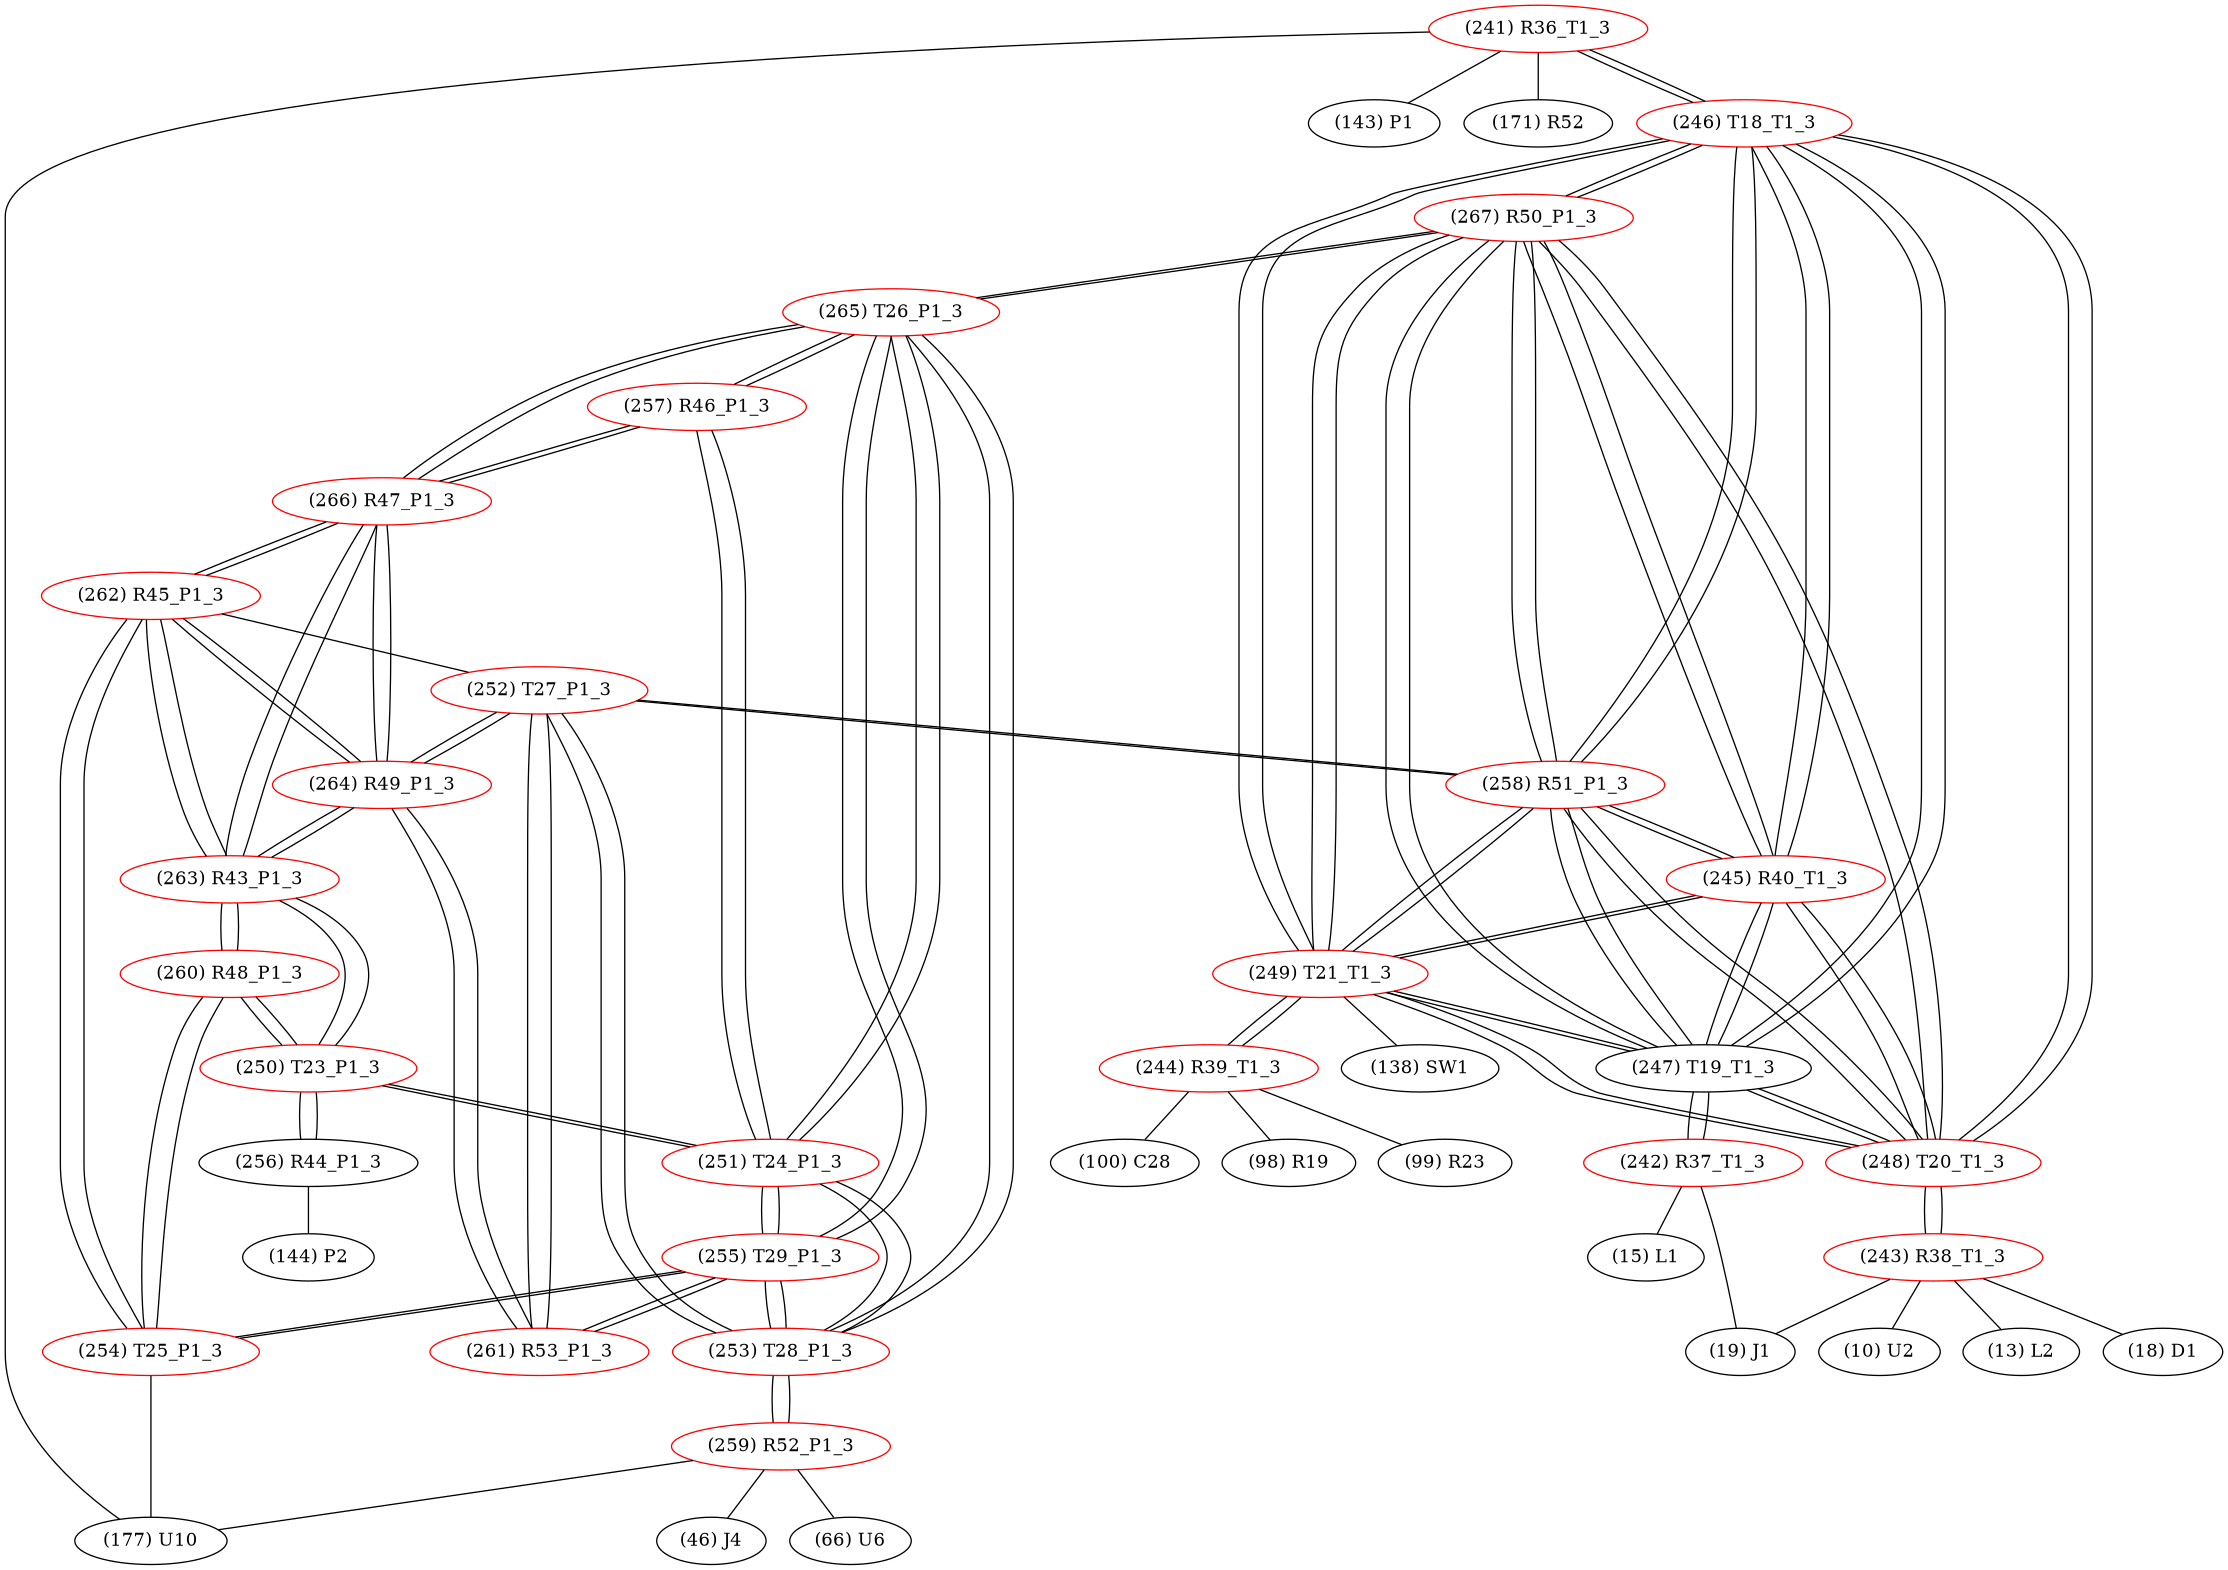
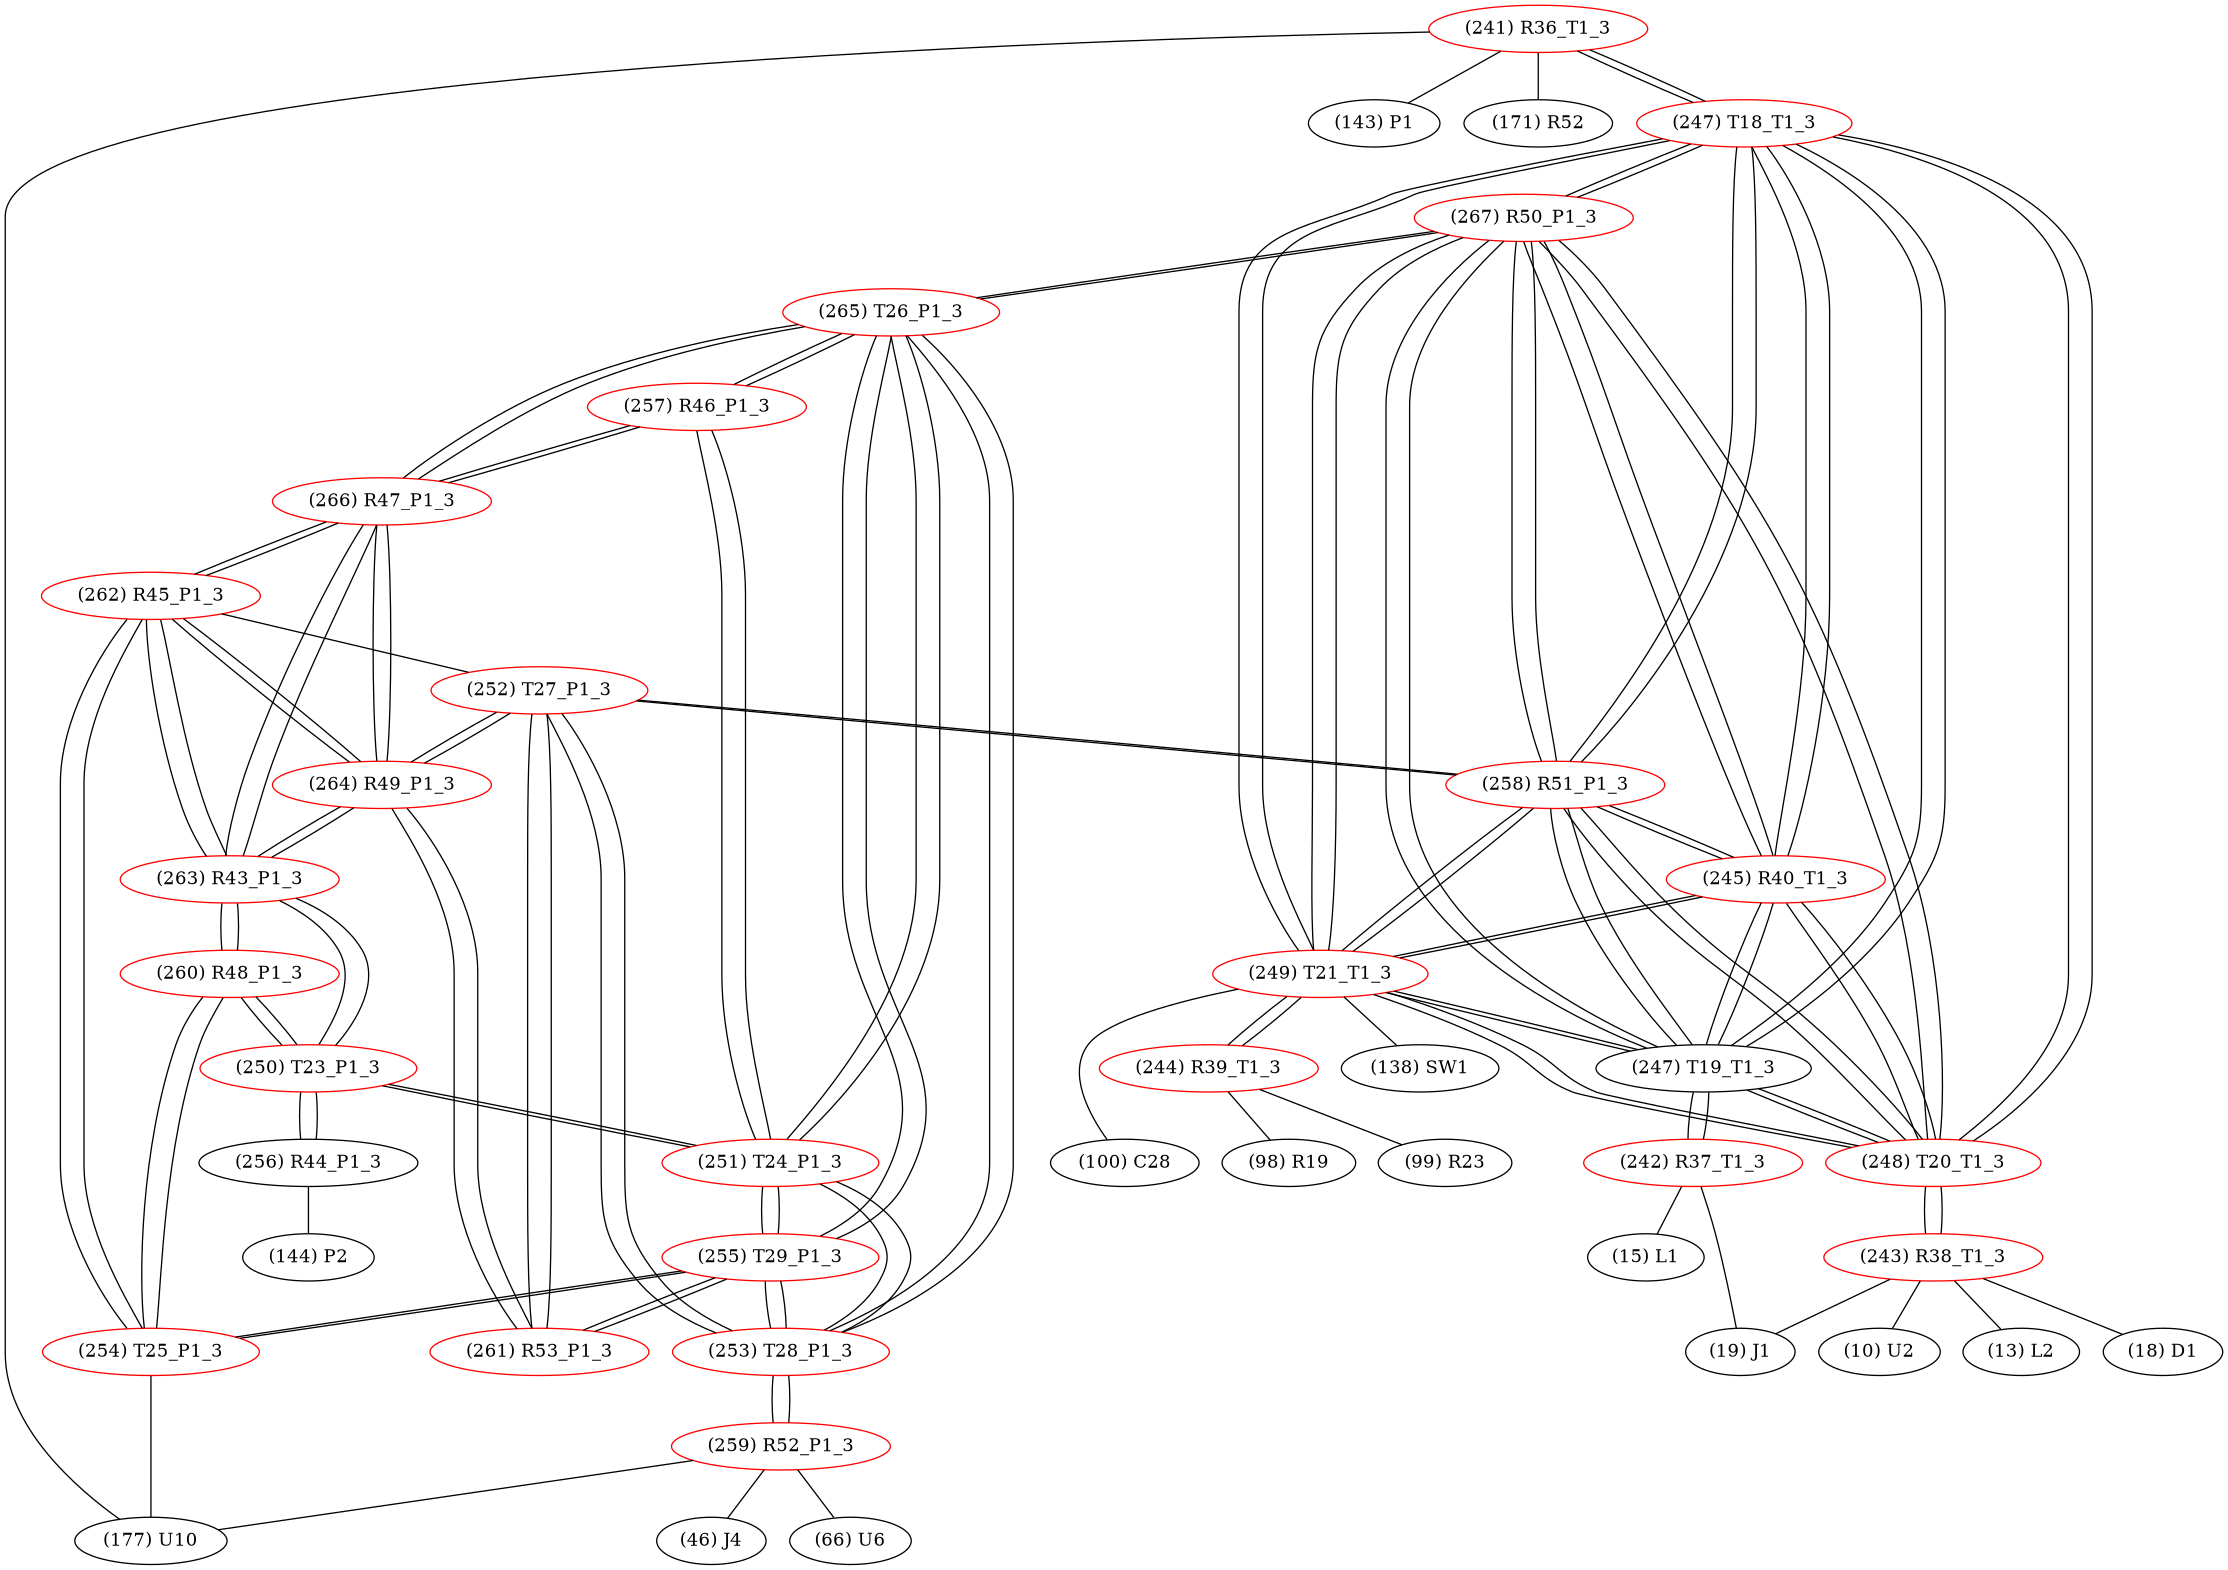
node "(246) T18_T1_3": label "(246) T18_T1_3" -> "(247) T18_T1_3"
edge "(244) R39_T1_3" -- "(100) C28": now "(249) T21_T1_3" -- "(100) C28"
